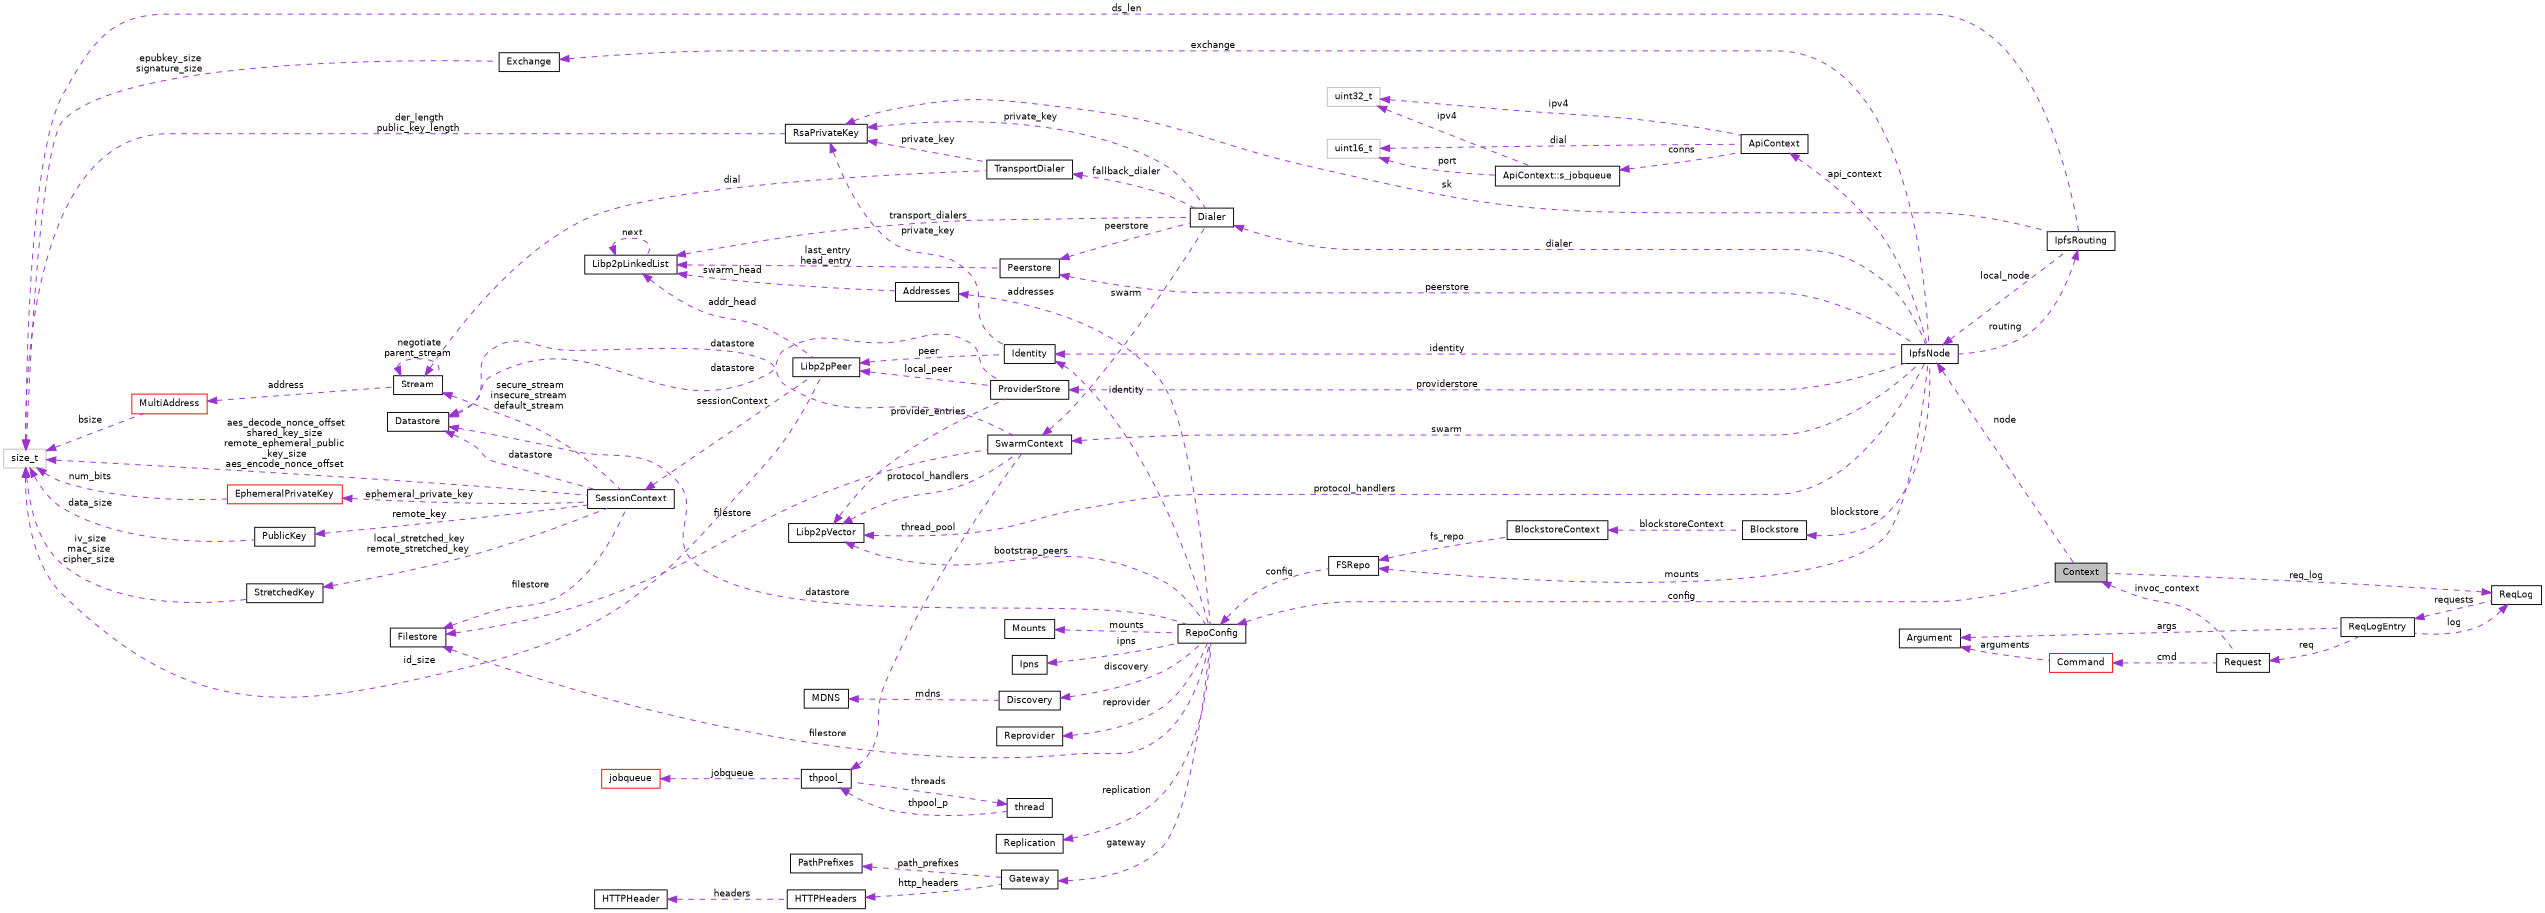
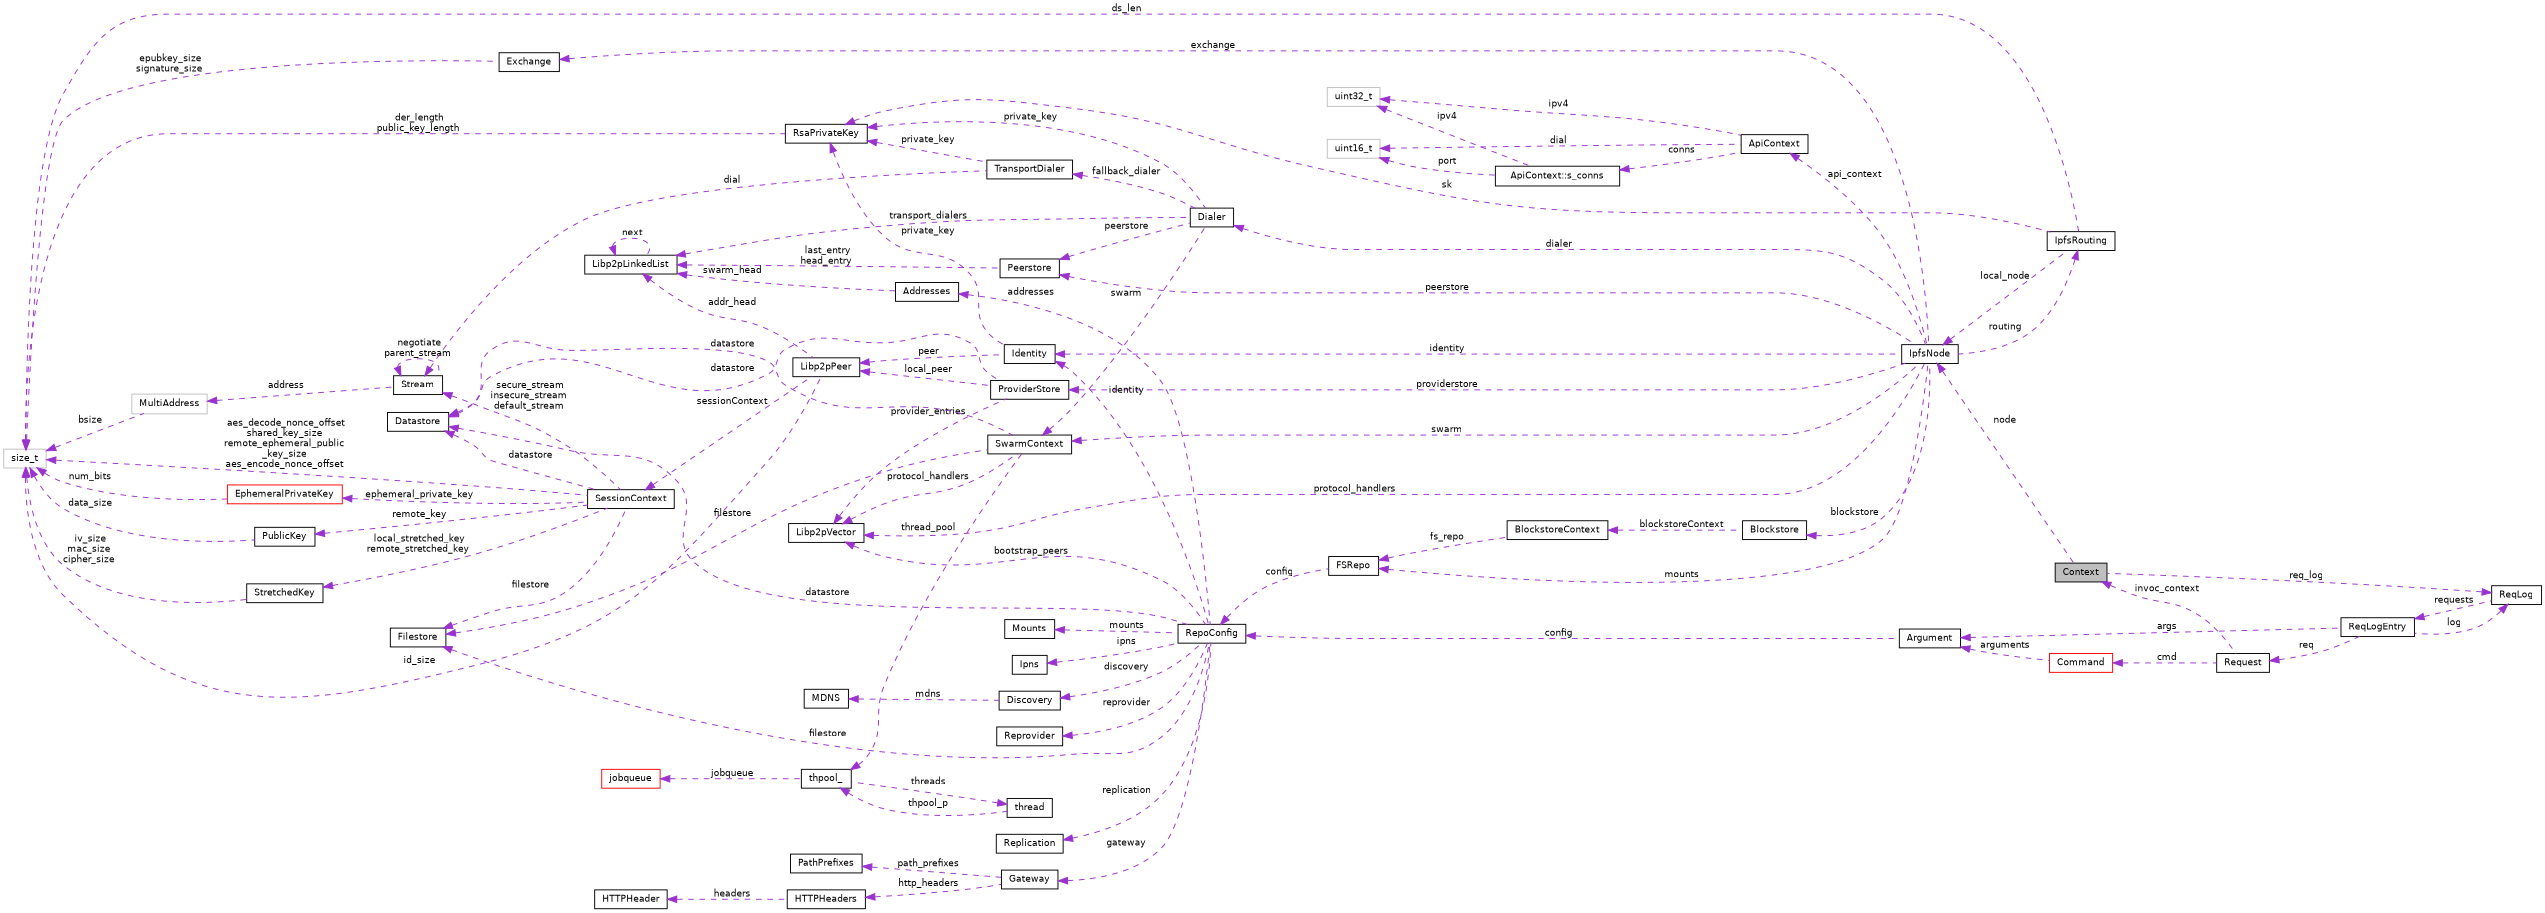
node "ApiContext::s_jobqueue": label "ApiContext::s_jobqueue" -> "ApiContext::s_conns"
node "MultiAddress": color red -> grey75
edge "Context" -> "RepoConfig": now "Argument" -> "RepoConfig"
